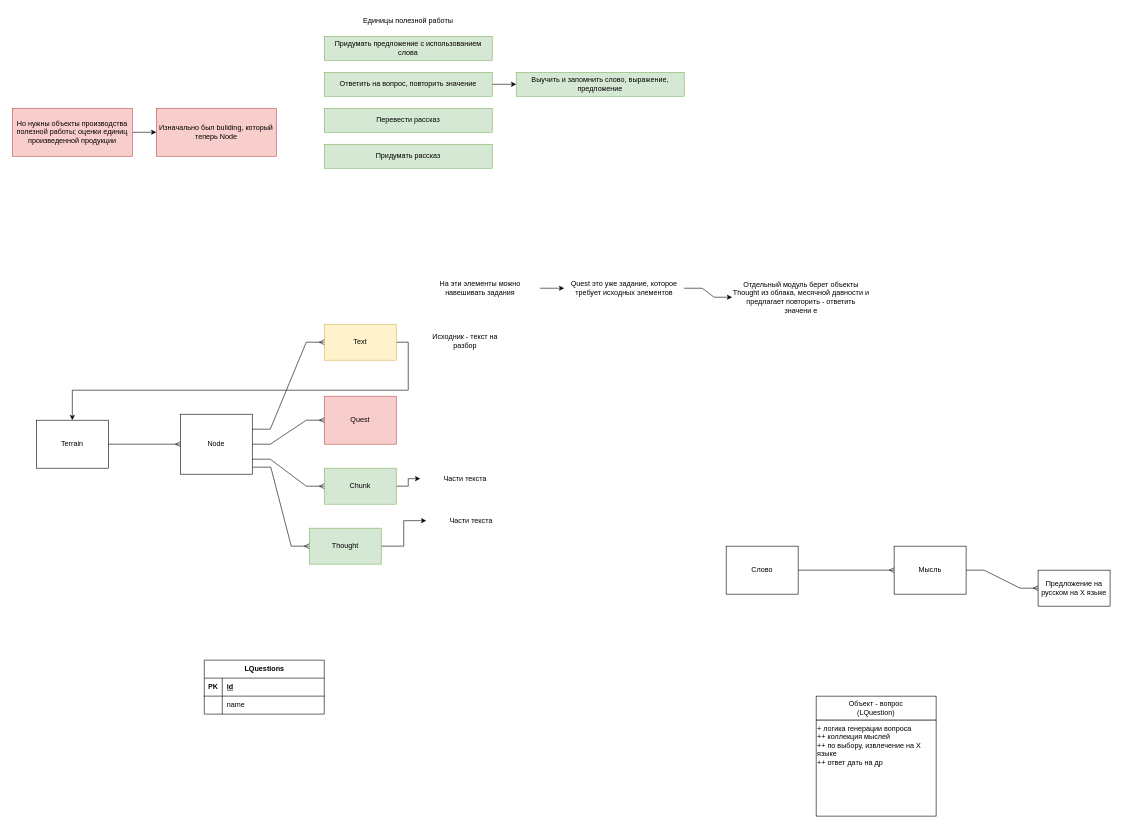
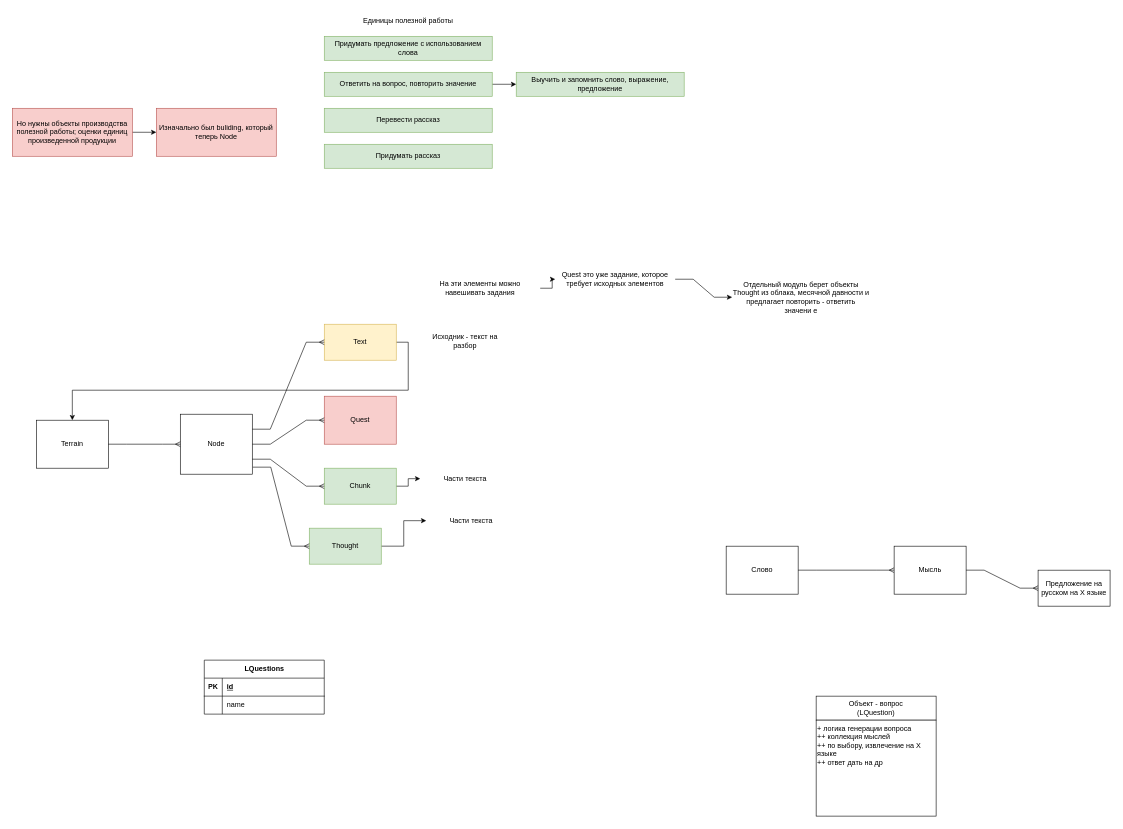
node "Quest это уже задание, которое требует исходных элементов": moved (624, 288) -> (615, 279)
